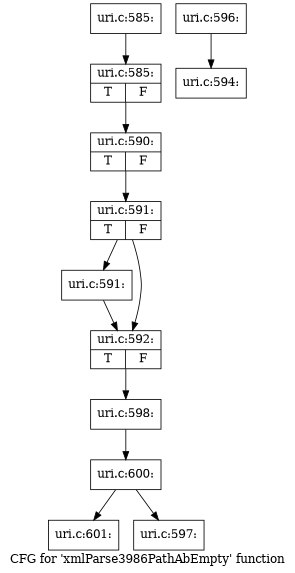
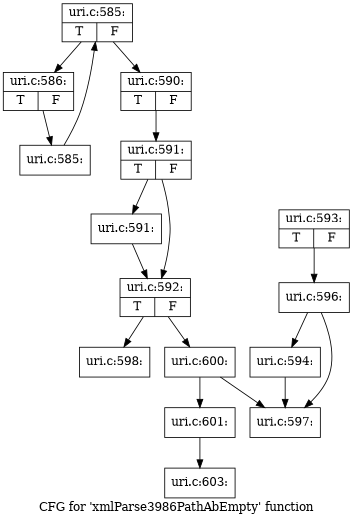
node "uri.c:586:": added
node "uri.c:593:": added
edge "uri.c:596:" -> "uri.c:597:": added
edge "uri.c:594:" -> "uri.c:597:": added
edge "uri.c:598:" -> "uri.c:600:": now "uri.c:592:" -> "uri.c:600:"
node "uri.c:603:": added
